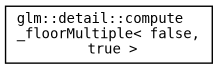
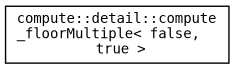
node "glm::detail::compute _floorMultiple< false, true >": label "glm::detail::compute _floorMultiple< false, true >" -> "compute::detail::compute _floorMultiple< false, true >"
